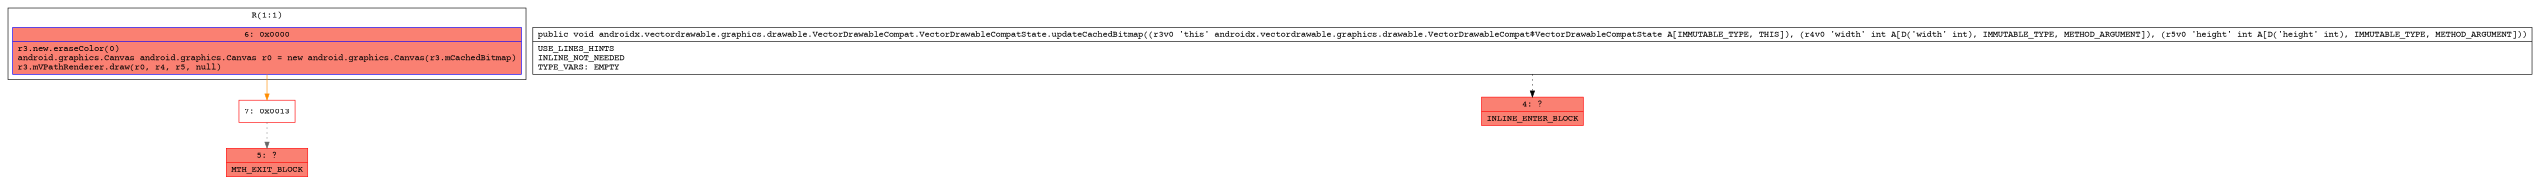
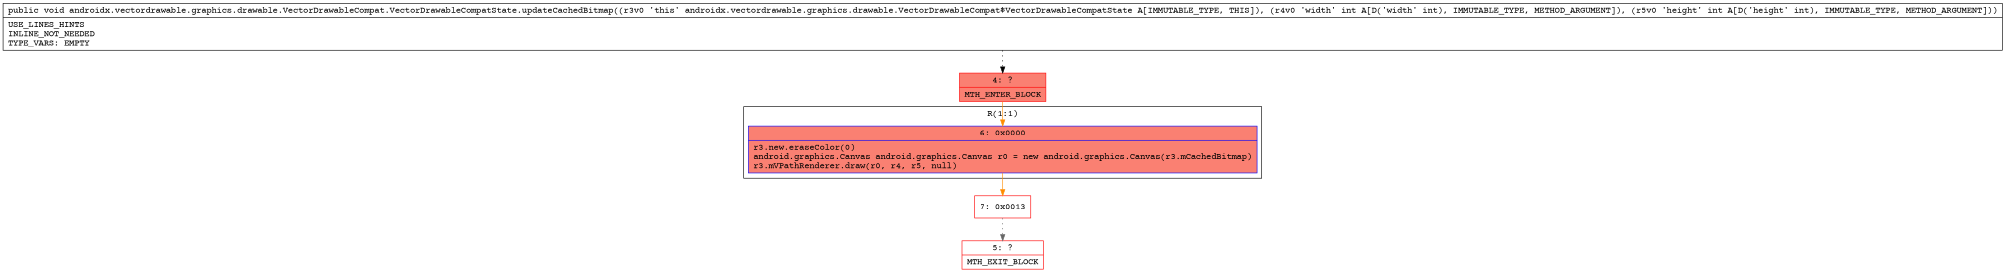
edge "4: ?" -> "6: 0x0000": added
node "4: ?": text "INLINE_ENTER_BLOCK" -> "MTH_ENTER_BLOCK"
node "5: ?": fillcolor salmon -> white
